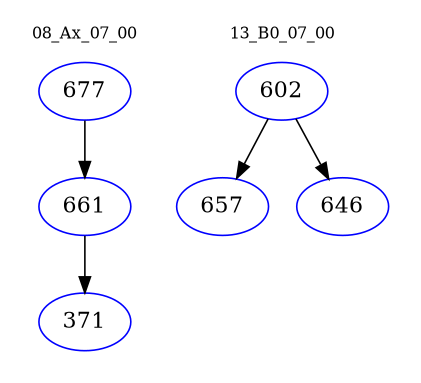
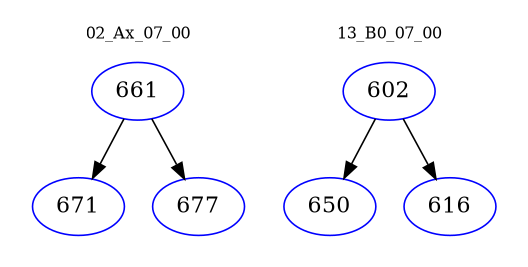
cluster "08_Ax_07_00": label "08_Ax_07_00" -> "02_Ax_07_00"
edge "677" -> "661": reversed
node "657": label "657" -> "650"
node "646": label "646" -> "616"
node "371": label "371" -> "671"
